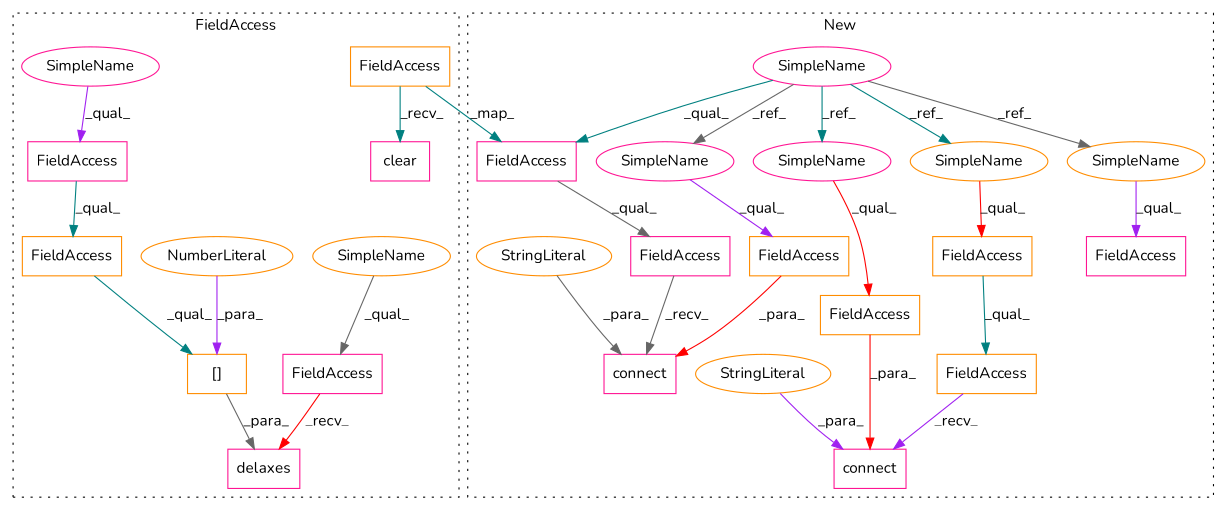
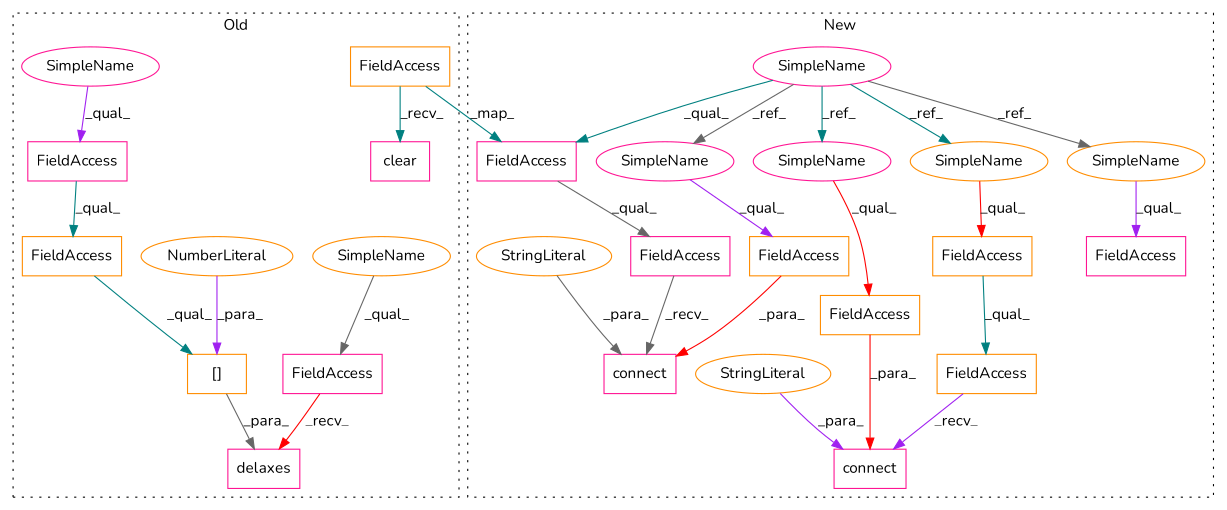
cluster "FieldAccess": label "FieldAccess" -> "Old"
